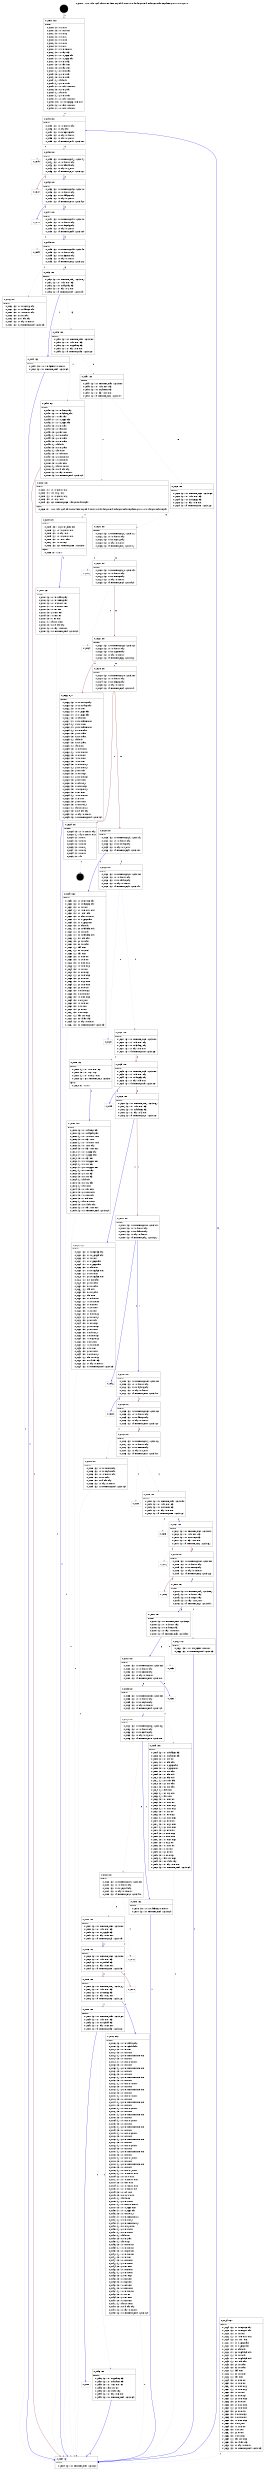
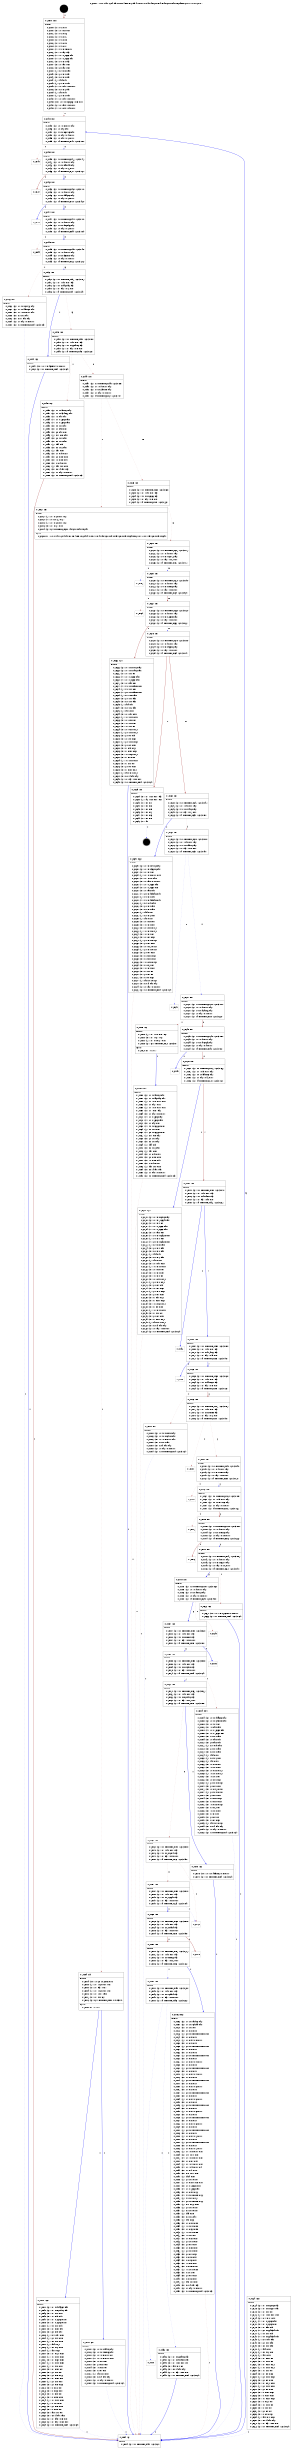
edge "0x401b37 [28]" -> "0x401b53 [28]": color brown -> blue
edge "0x401cdb [28]" -> "0x401cf7": style bold -> dotted
node "0x4020db [152]": added
